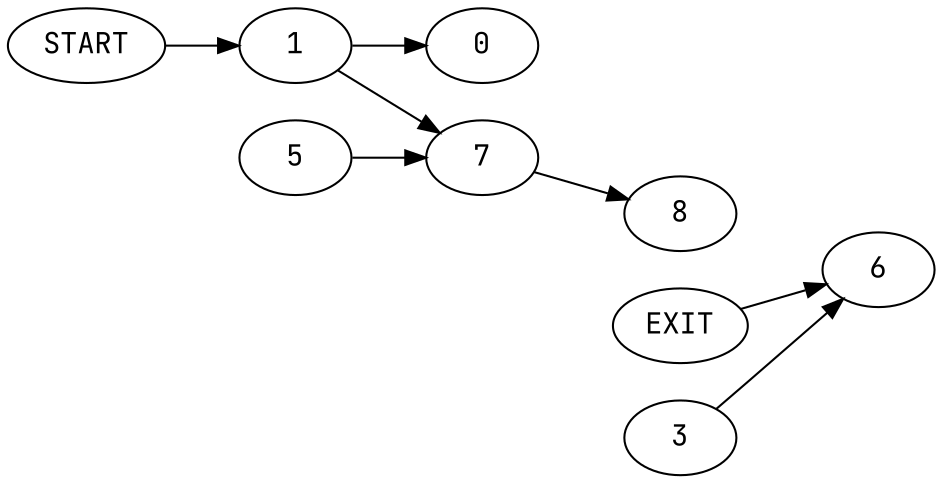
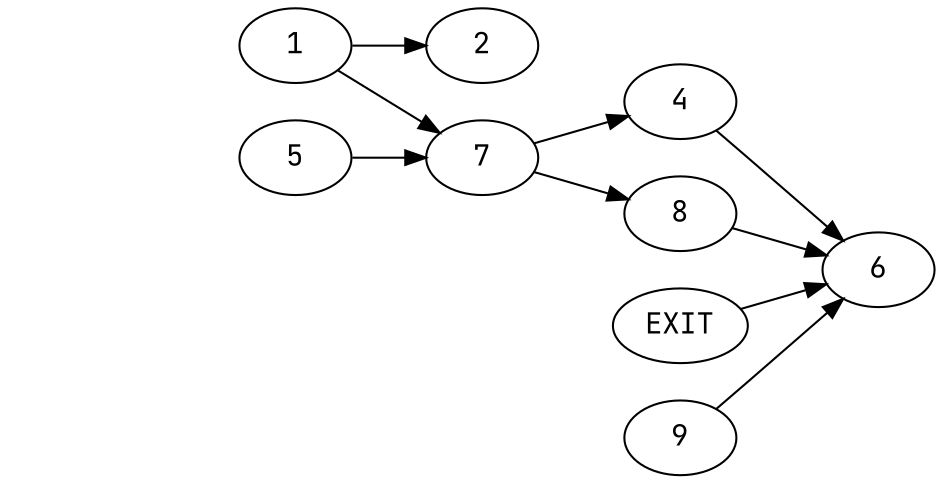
node "START": removed
node "0": label "0" -> "2"
node "4": added
edge "8" -> "6": added
node "3": label "3" -> "9"
